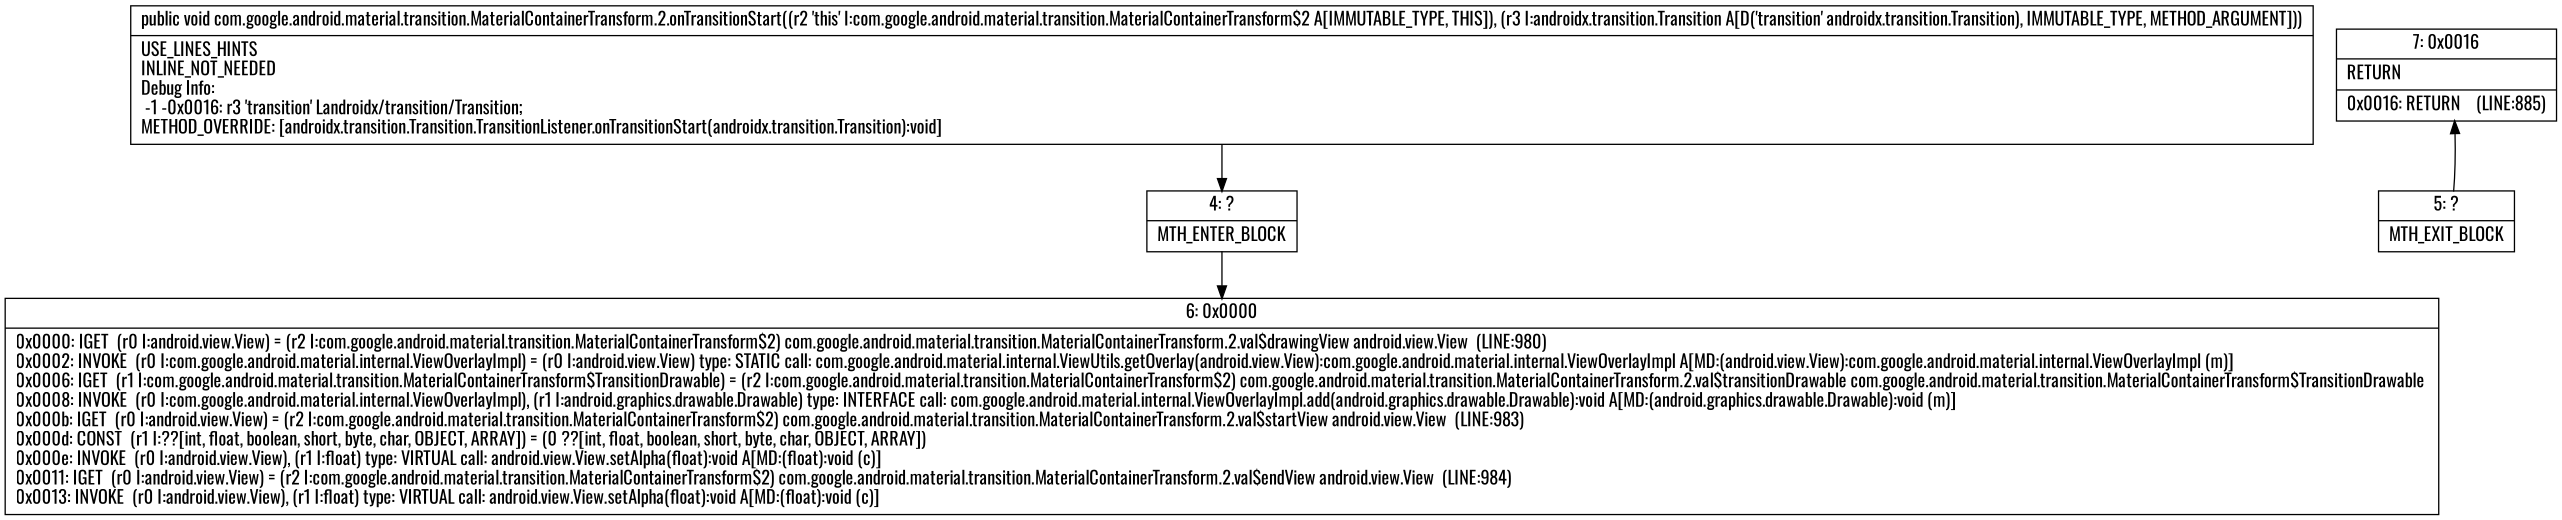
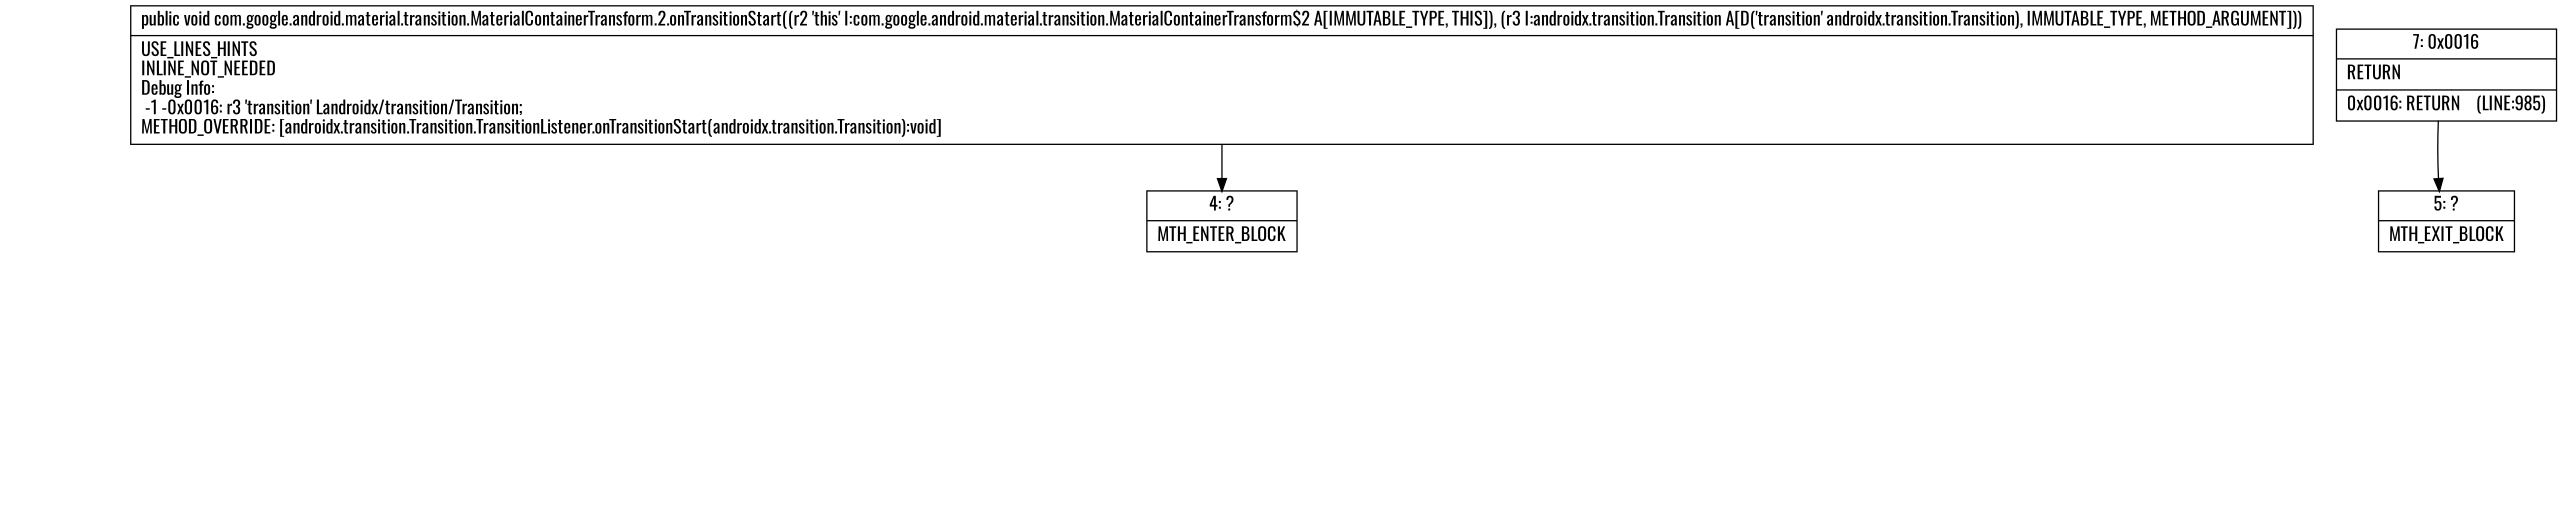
node "7: 0x0016": text "0x0016: RETURN    (LINE:885)" -> "0x0016: RETURN    (LINE:985)"
edge "5: ?" -> "7: 0x0016": reversed
node "6: 0x0000": removed
